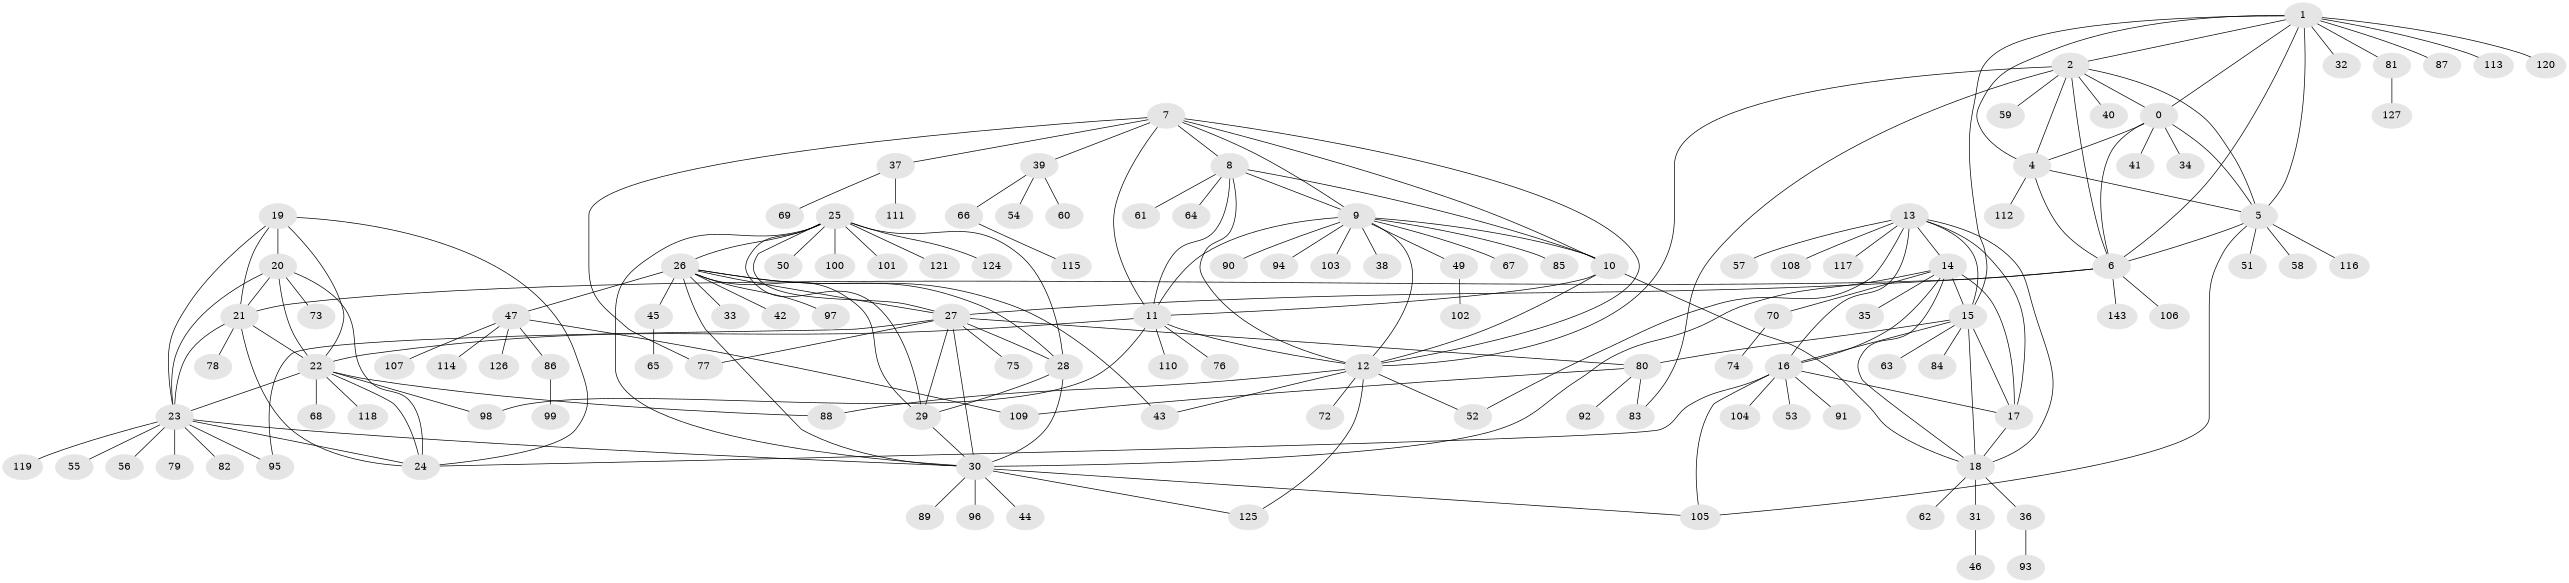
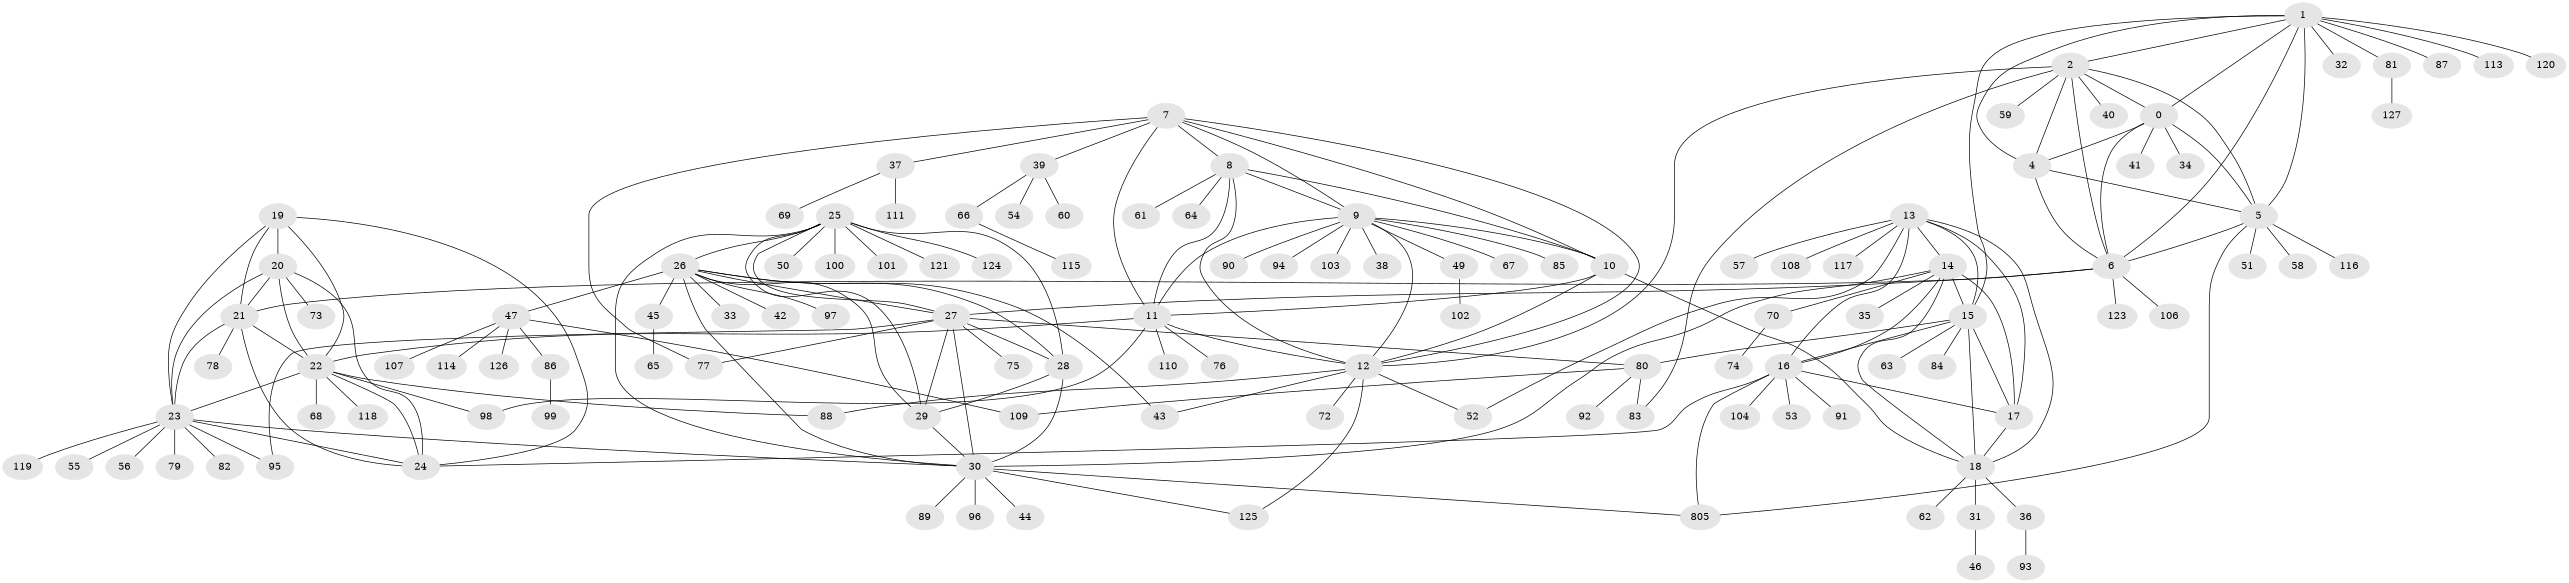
node "112": removed
node "143": label "143" -> "123"
node "105": label "105" -> "805"
